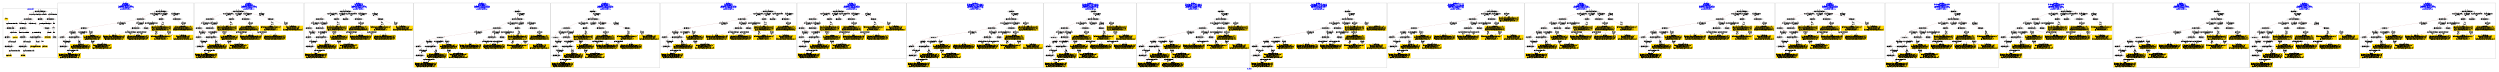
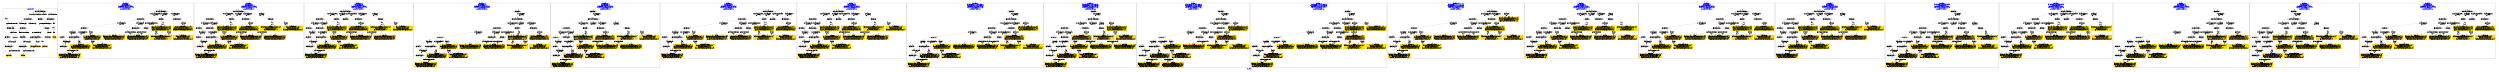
node "Dated": fillcolor gold -> lightgray
node "Actor_URI": fillcolor gold -> lightgray
node "Medium_URI": fillcolor gold -> lightgray
node "Medium": fillcolor lightgray -> gold
